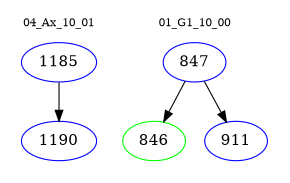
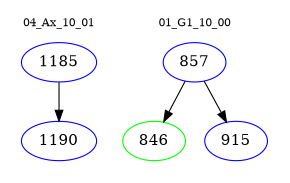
node "847": label "847" -> "857"
node "911": label "911" -> "915"
